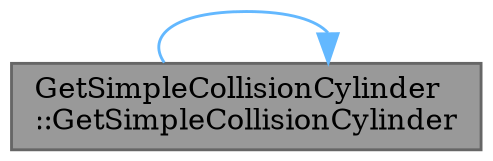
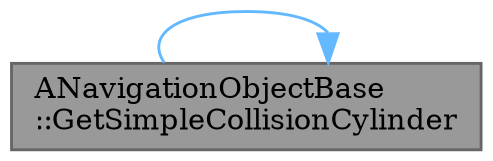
node "GetSimpleCollisionCylinder ::GetSimpleCollisionCylinder": label "GetSimpleCollisionCylinder ::GetSimpleCollisionCylinder" -> "ANavigationObjectBase ::GetSimpleCollisionCylinder"
